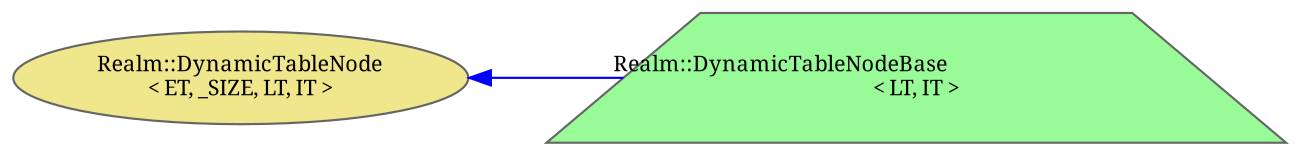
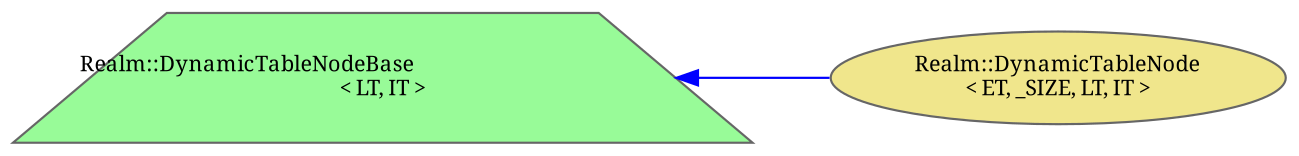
edge "Realm::DynamicTableNodeBase < LT, IT >" -> "Realm::DynamicTableNode < ET, _SIZE, LT, IT >": reversed
